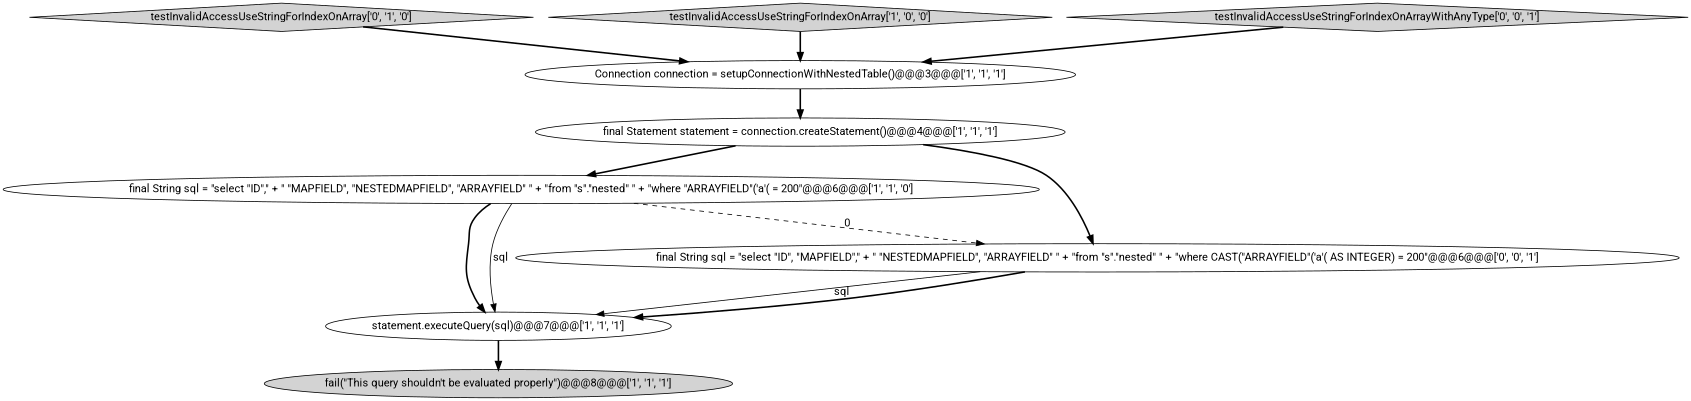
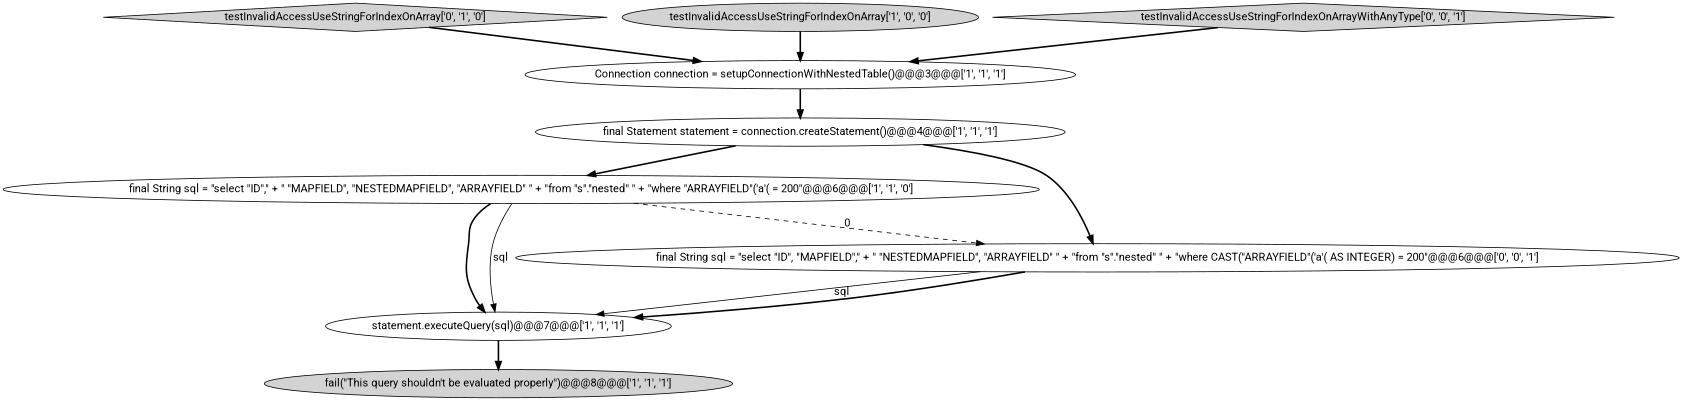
node "testInvalidAccessUseStringForIndexOnArray['1', '0', '0']": shape diamond -> ellipse
